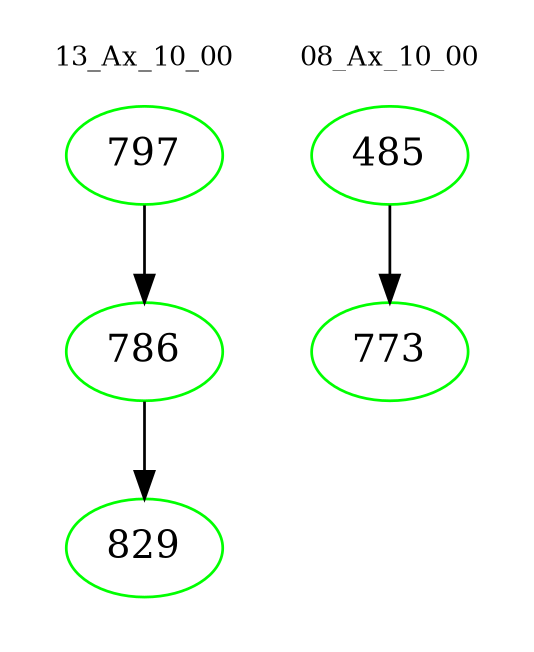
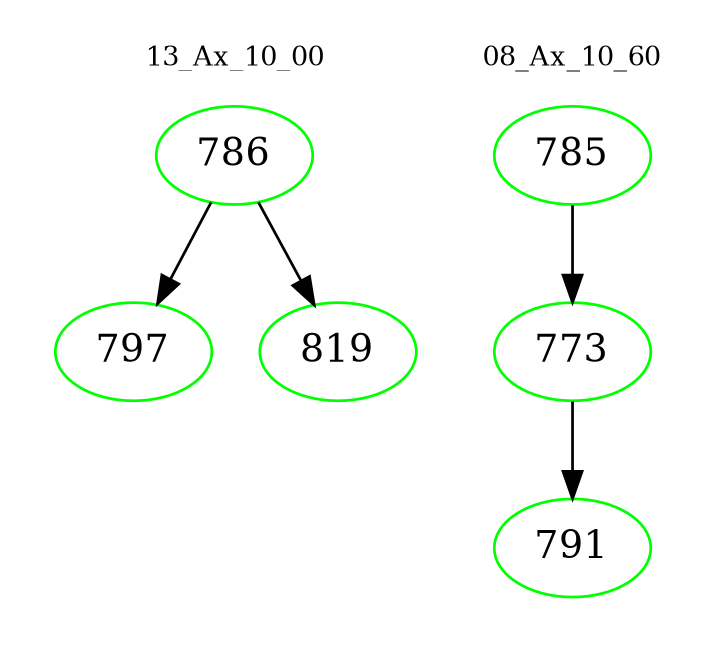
cluster "08_Ax_10_00": label "08_Ax_10_00" -> "08_Ax_10_60"
node "485": label "485" -> "785"
edge "797" -> "786": reversed
node "829": label "829" -> "819"
node "791": added
